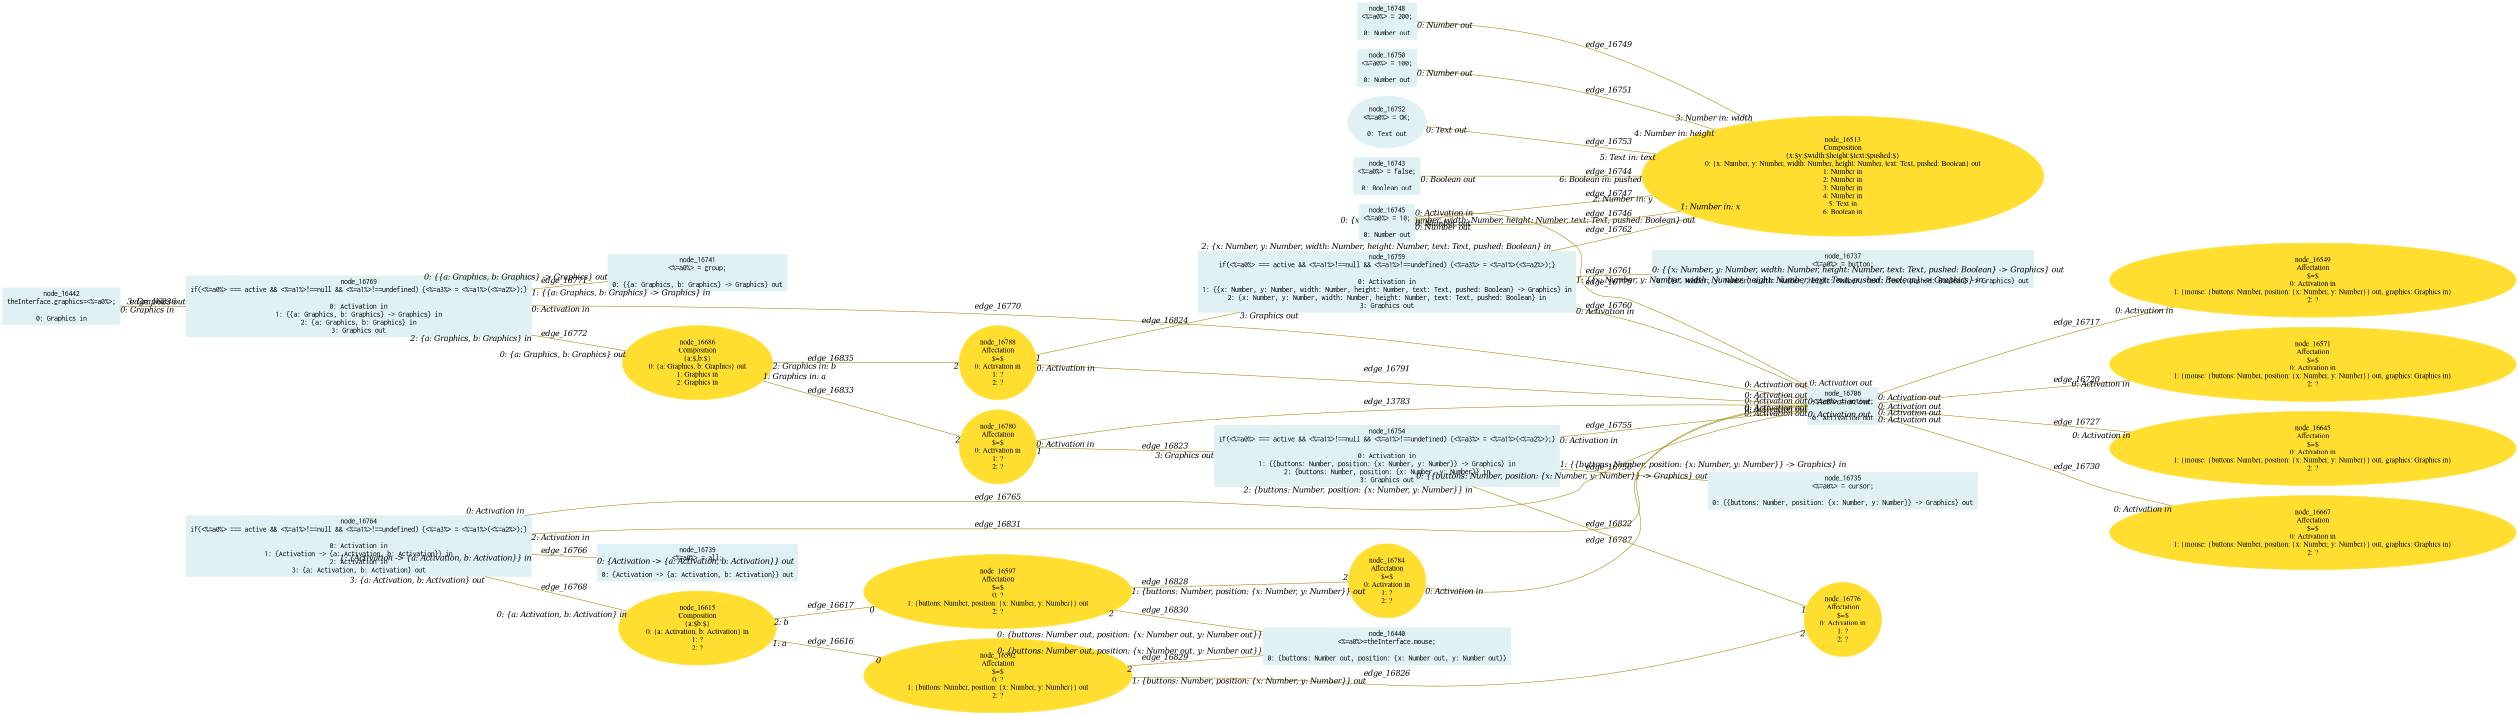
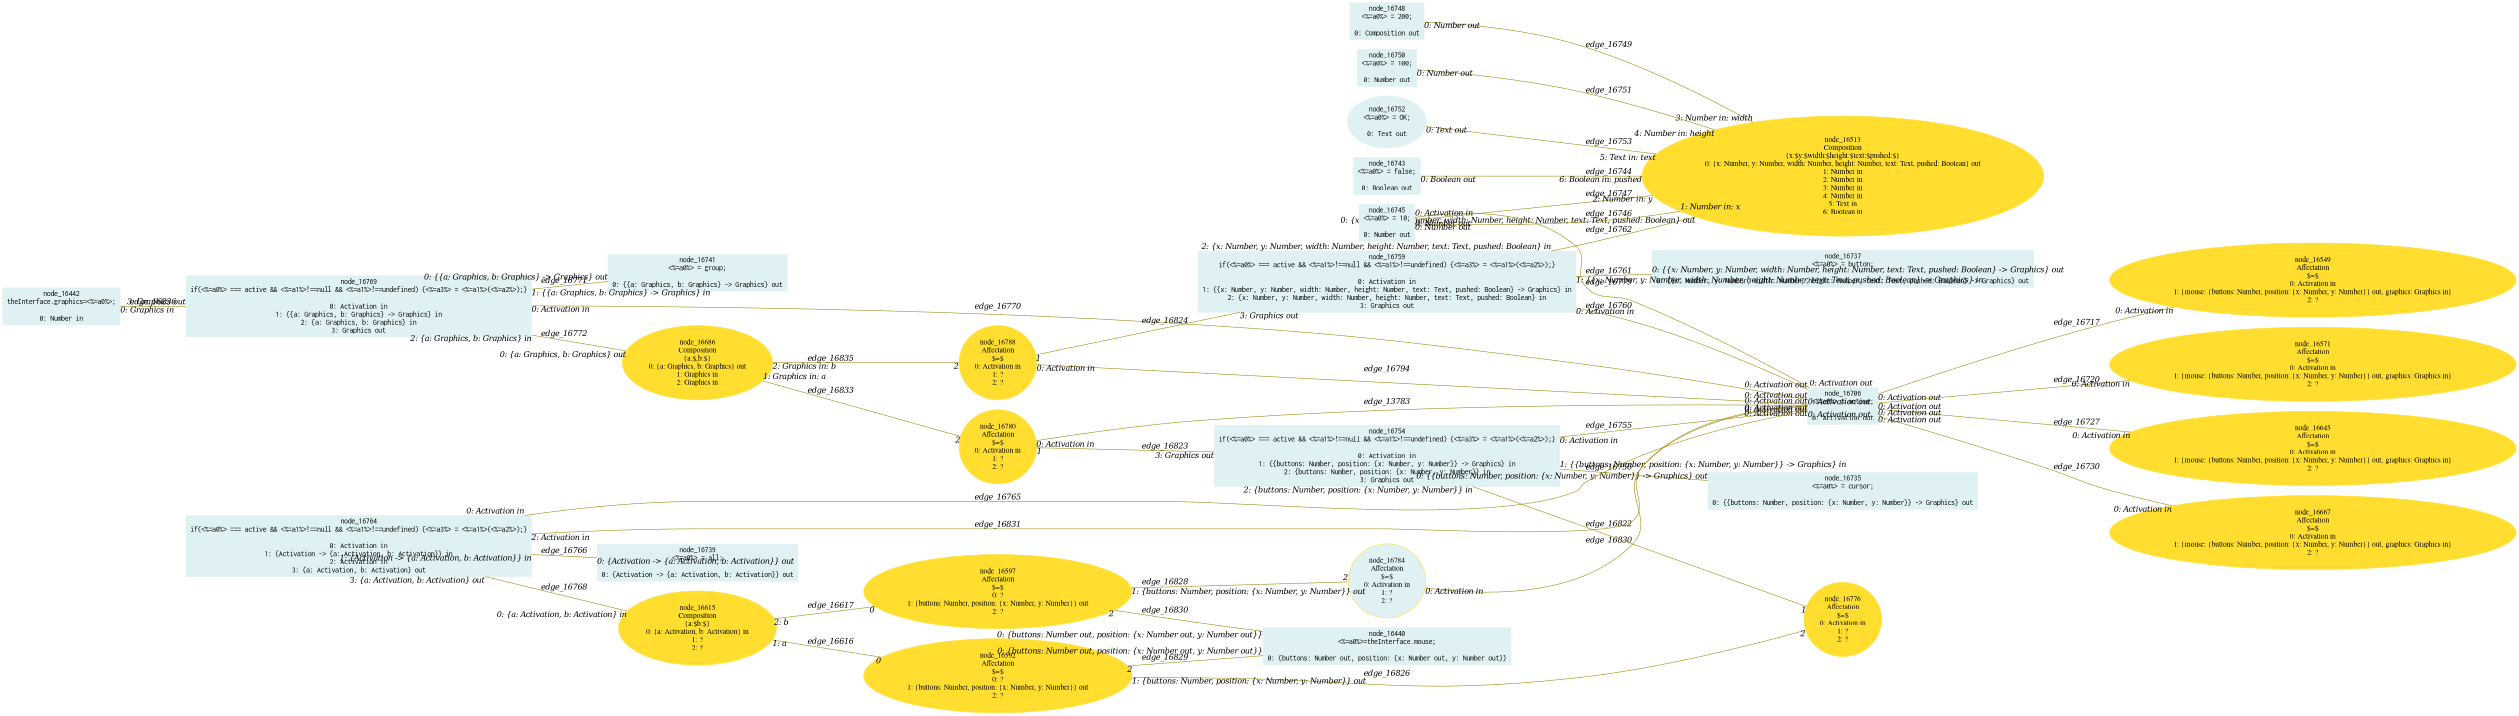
node "node_16748 <%=a0%> = 200; 0: Number out": label "node_16748 <%=a0%> = 200; 0: Number out" -> "node_16748 <%=a0%> = 200; 0: Composition out"
node "node_16442 theInterface.graphics=<%=a0%>; 0: Graphics in": label "node_16442 theInterface.graphics=<%=a0%>; 0: Graphics in" -> "node_16442 theInterface.graphics=<%=a0%>; 0: Number in"
edge "node_16788 Affectation $=$ 0: Activation in 1: ? 2: ?" -- "node_16706 <%=a0%> = active; 0: Activation out": label "edge_16791" -> "edge_16794"
edge "node_16706 <%=a0%> = active; 0: Activation out" -- "node_16784 Affectation $=$ 0: Activation in 1: ? 2: ?": label "edge_16787" -> "edge_16830"
node "node_16784 Affectation $=$ 0: Activation in 1: ? 2: ?": fillcolor #ffde2f -> #dff1f2
